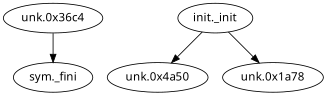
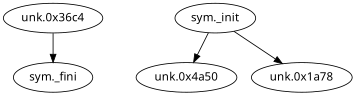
node "init._init": label "init._init" -> "sym._init"
